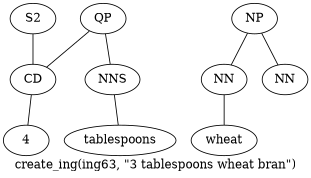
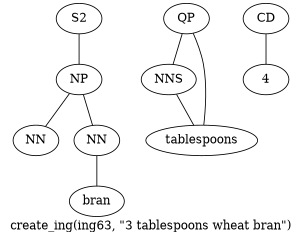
edge "S2" -- "CD": now "S2" -- "NP"
edge "QP" -- "CD": now "QP" -- "tablespoons"
node "wheat": removed
node "bran": added
